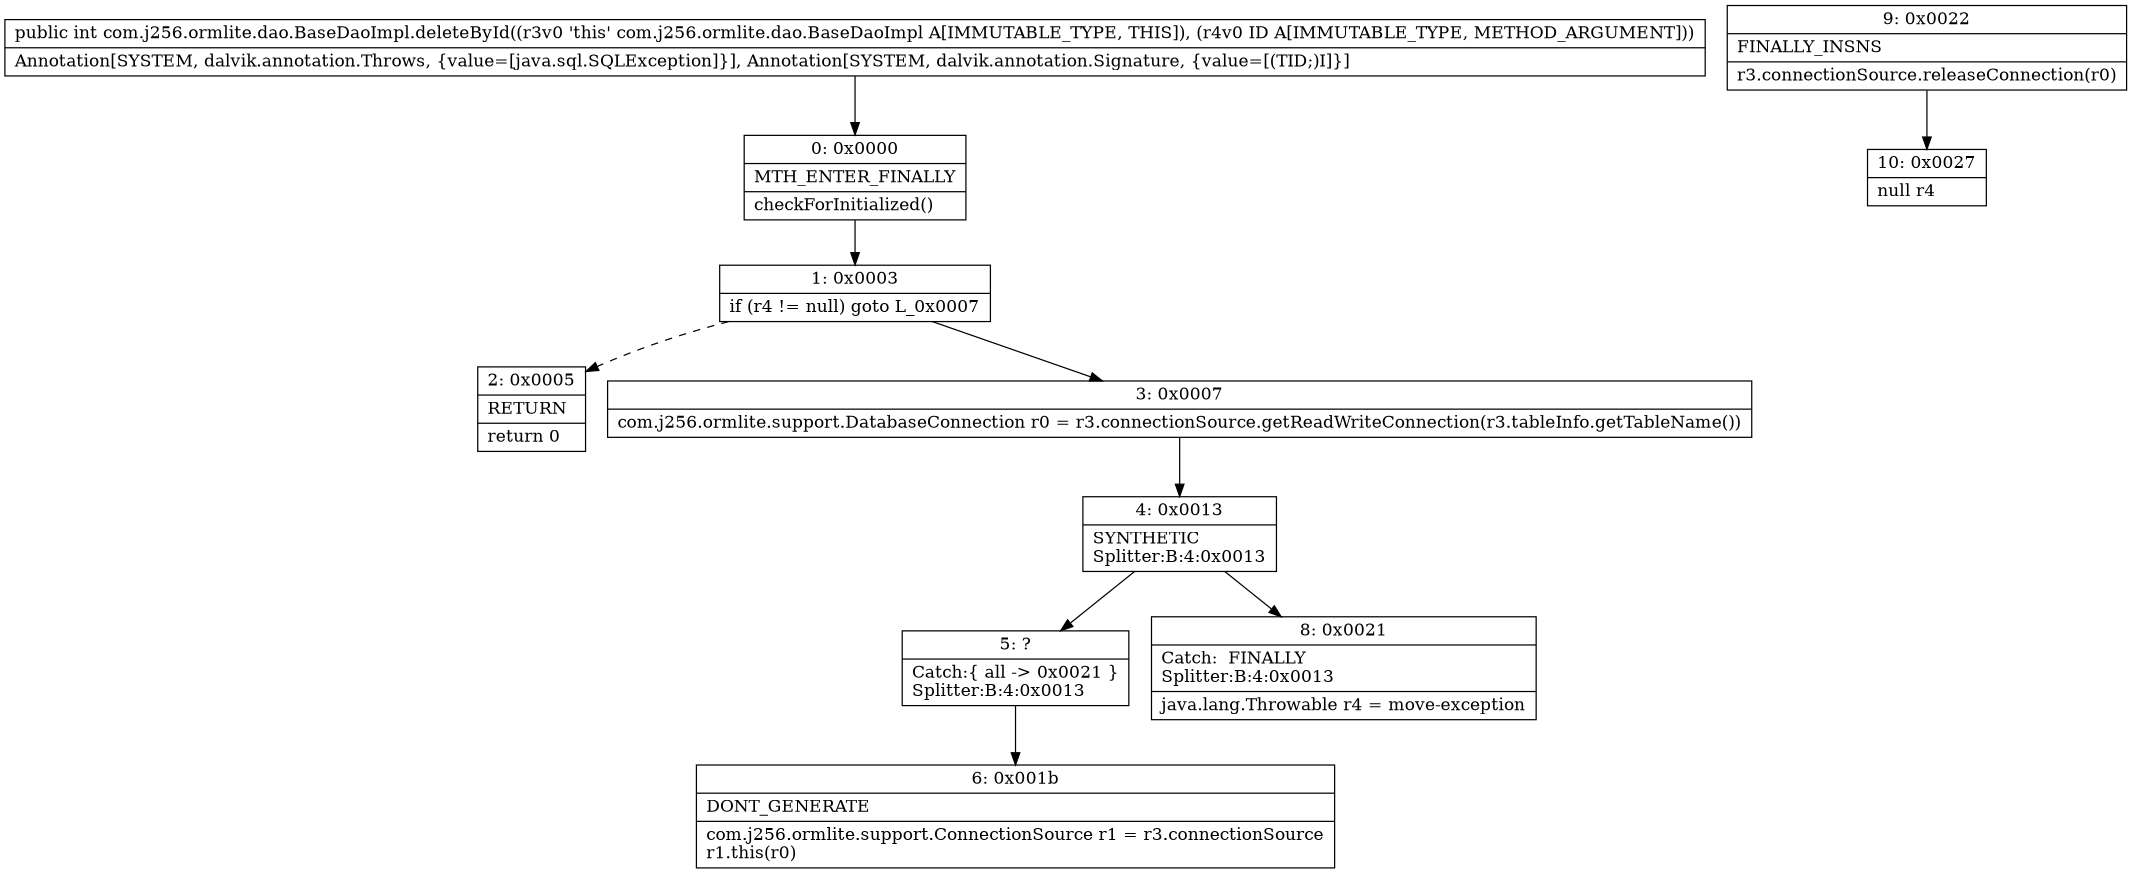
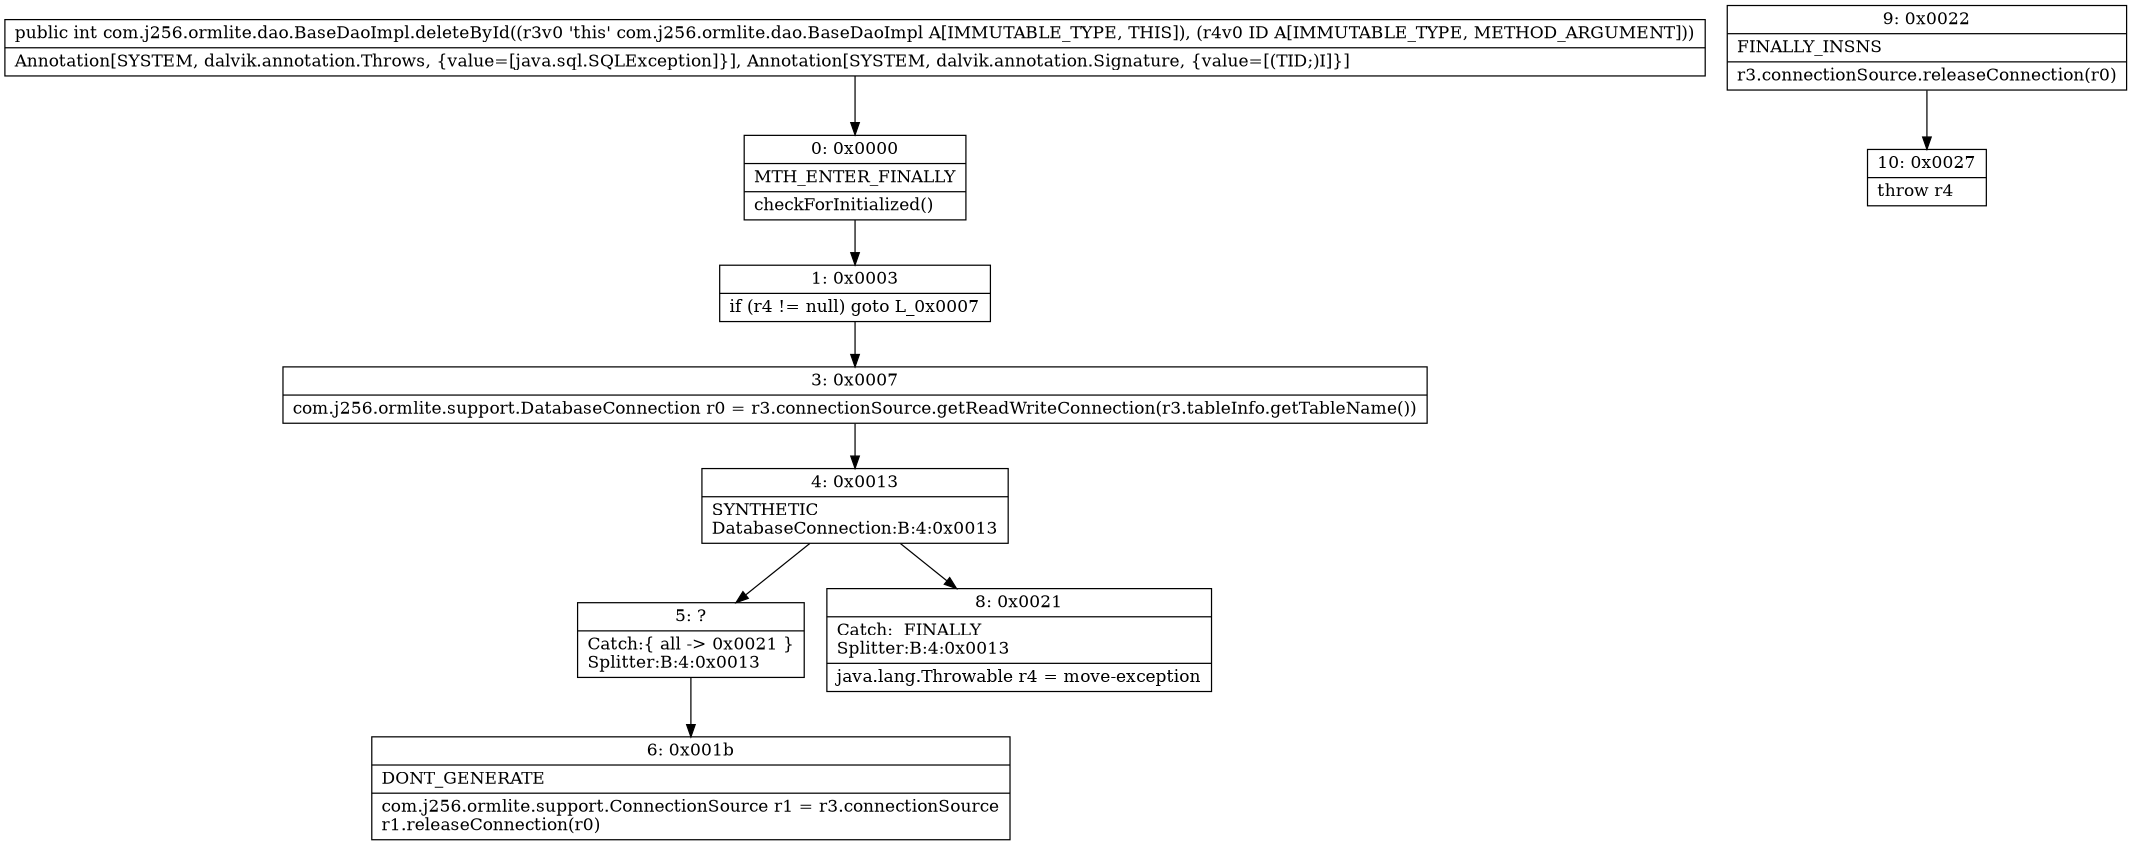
node "10: 0x0027": text "null r4" -> "throw r4"
node "2: 0x0005": removed
node "4: 0x0013": text "Splitter:B:4:0x0013" -> "DatabaseConnection:B:4:0x0013"
node "6: 0x001b": text "r1.this(r0)" -> "r1.releaseConnection(r0)"
